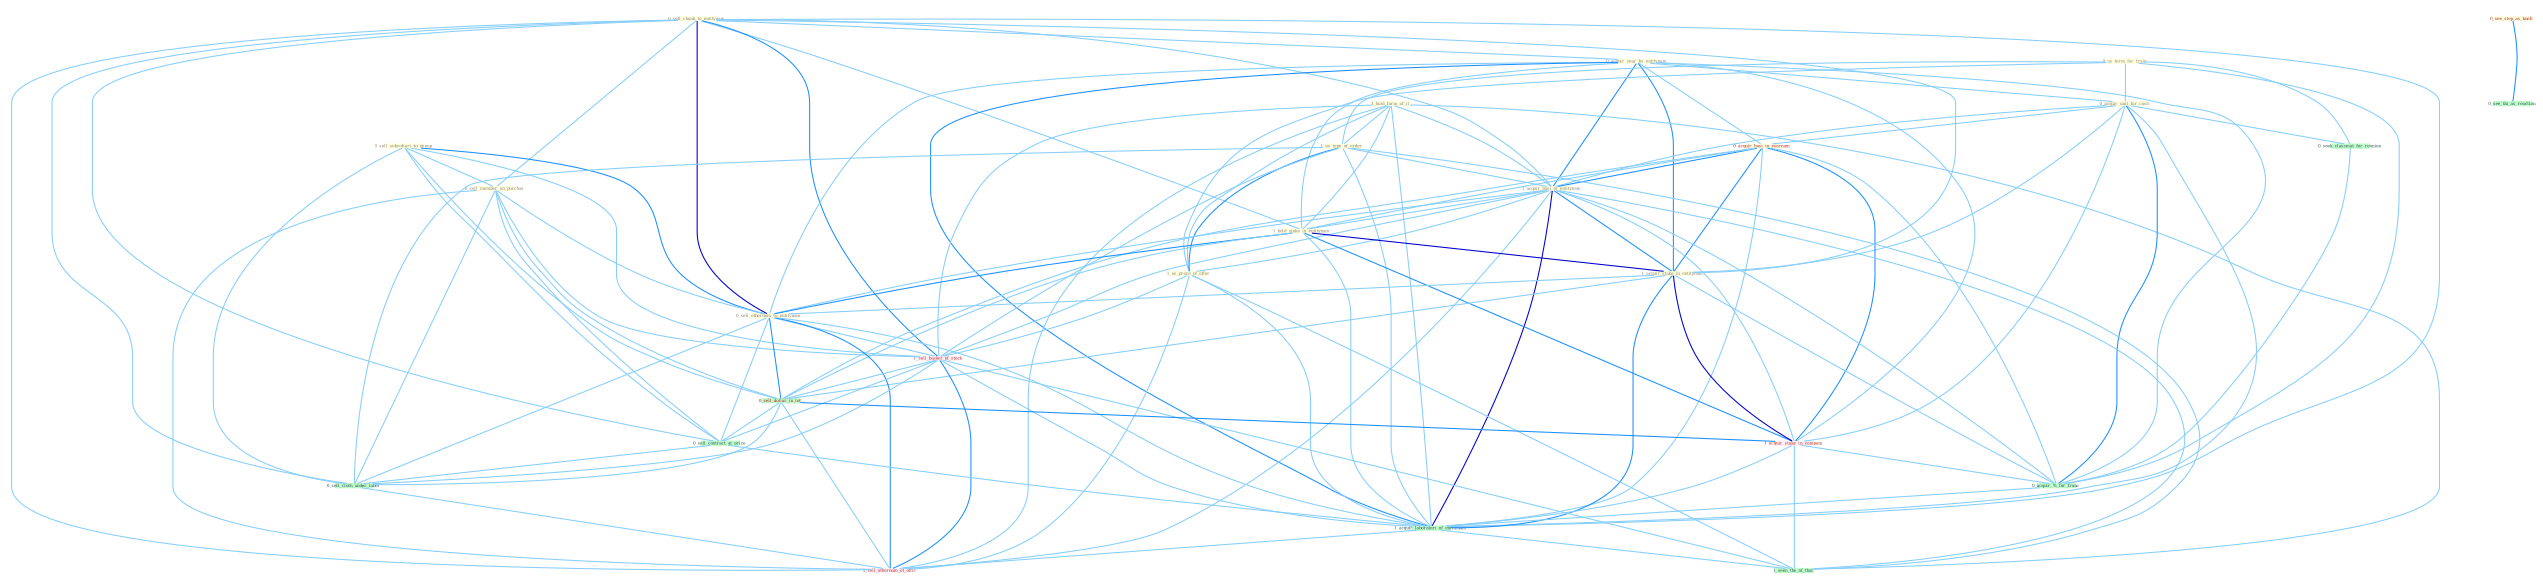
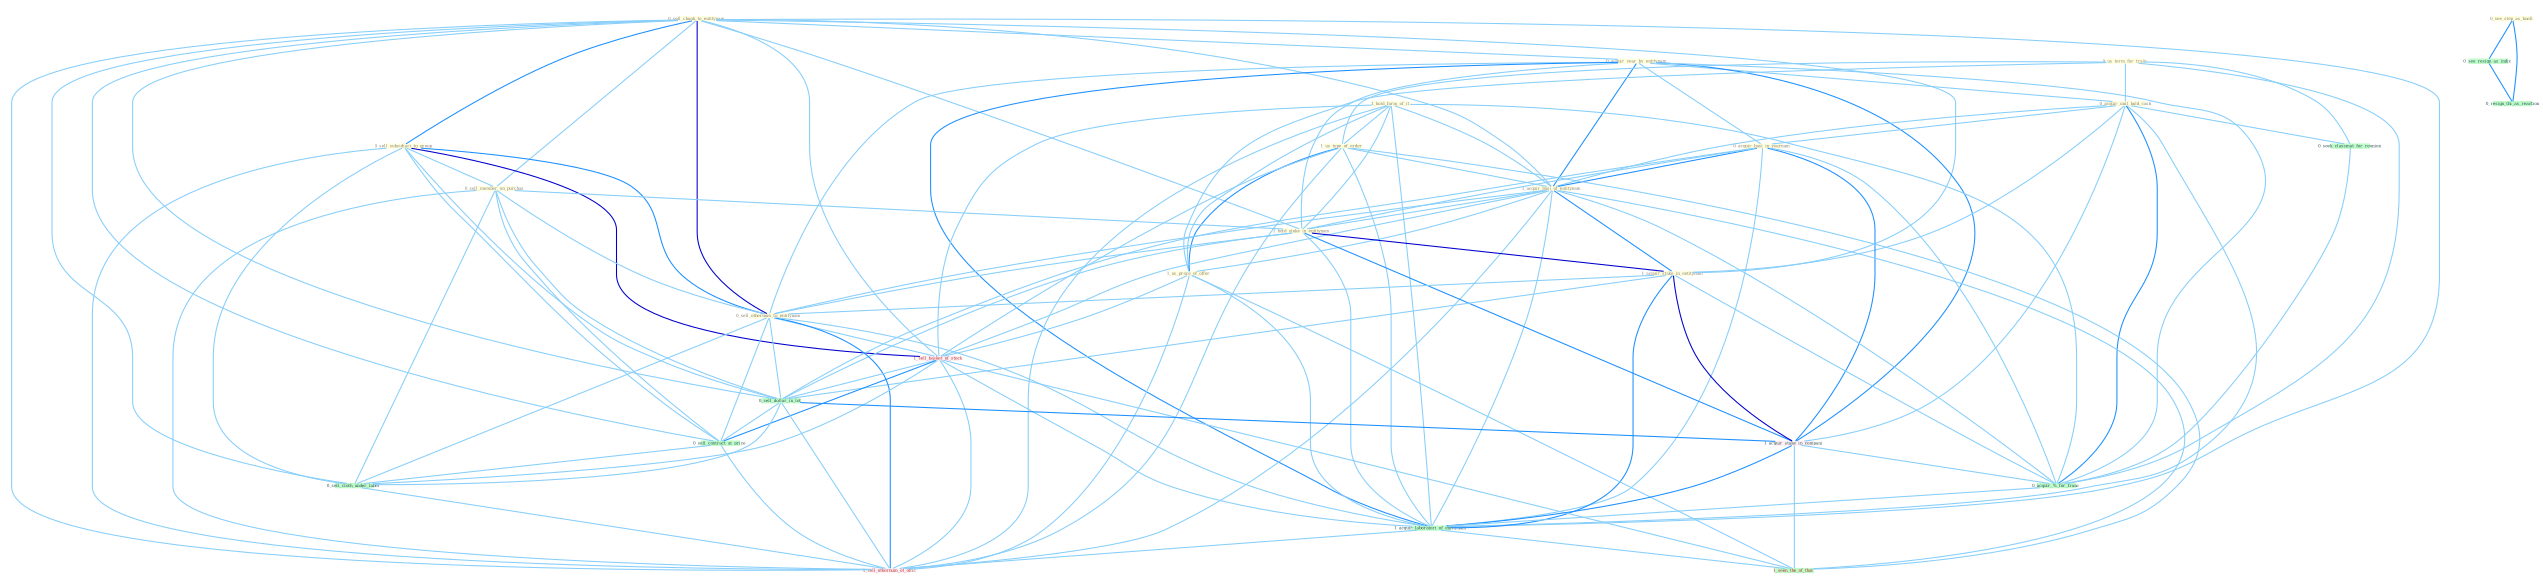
node "0_see_step_as_knell": fontcolor #b22222 -> #8b7d6b
node "0_see_resign_as_indic": added
edge "0_sell_chunk_to_entitynam" -- "0_sell_subsidiari_to_group": added
node "0_acquir_unit_for_cash": label "0_acquir_unit_for_cash" -> "0_acquir_unit_hold_cash"
node "0_see_thi_as_reaction": label "0_see_thi_as_reaction" -> "0_resign_thi_as_reaction"
node "0_acquir_busi_in_yearnum": fontcolor #b22222 -> #8b7d6b
edge "1_us_type_of_order" -- "0_sell_cloth_under_label": now "1_us_type_of_order" -- "1_sell_othernum_of_offic"
edge "0_acquir_year_by_entitynam" -- "1_acquir_stake_in_entitynam": removed
edge "0_sell_chunk_to_entitynam" -- "1_sell_basket_of_stock": color #1e90ff -> #87cefa
edge "0_acquir_year_by_entitynam" -- "1_acquir_stake_in_compani": color #87cefa -> #1e90ff
edge "0_sell_chunk_to_entitynam" -- "0_sell_dollar_in_lot": added
edge "0_acquir_busi_in_yearnum" -- "1_acquir_stake_in_entitynam": removed
edge "1_hold_stake_in_entitynam" -- "0_sell_othernum_to_entitynam": color #1e90ff -> #87cefa
edge "1_hold_form_of_it" -- "1_seen_the_of_that": now "1_hold_form_of_it" -- "0_acquir_%_for_franc"
edge "1_acquir_busi_of_entitynam" -- "1_acquir_stake_in_compani": removed
edge "0_sell_subsidiari_to_group" -- "1_sell_basket_of_stock": color #87cefa -> #0000cd
edge "0_sell_member_on_purchas" -- "1_sell_basket_of_stock": now "0_sell_member_on_purchas" -- "1_hold_stake_in_entitynam"
edge "0_sell_othernum_to_entitynam" -- "0_sell_dollar_in_lot": color #1e90ff -> #87cefa
edge "1_acquir_busi_of_entitynam" -- "1_acquir_laboratori_of_entitynam": color #0000cd -> #87cefa
node "0_sell_dollar_in_lot": fontcolor #b22222 -> #2f4f4f
edge "1_sell_basket_of_stock" -- "0_sell_contract_at_price": color #87cefa -> #1e90ff
node "1_acquir_stake_in_compani": fontcolor #b22222 -> #2f4f4f
edge "1_sell_basket_of_stock" -- "1_sell_othernum_of_offic": color #1e90ff -> #87cefa
edge "0_sell_contract_at_price" -- "1_acquir_laboratori_of_entitynam": now "0_sell_contract_at_price" -- "1_sell_othernum_of_offic"
edge "1_acquir_stake_in_compani" -- "1_acquir_laboratori_of_entitynam": color #87cefa -> #1e90ff
edge "0_sell_subsidiari_to_group" -- "1_sell_othernum_of_offic": added
node "1_seen_the_of_that": fontcolor #2f4f4f -> #b22222
